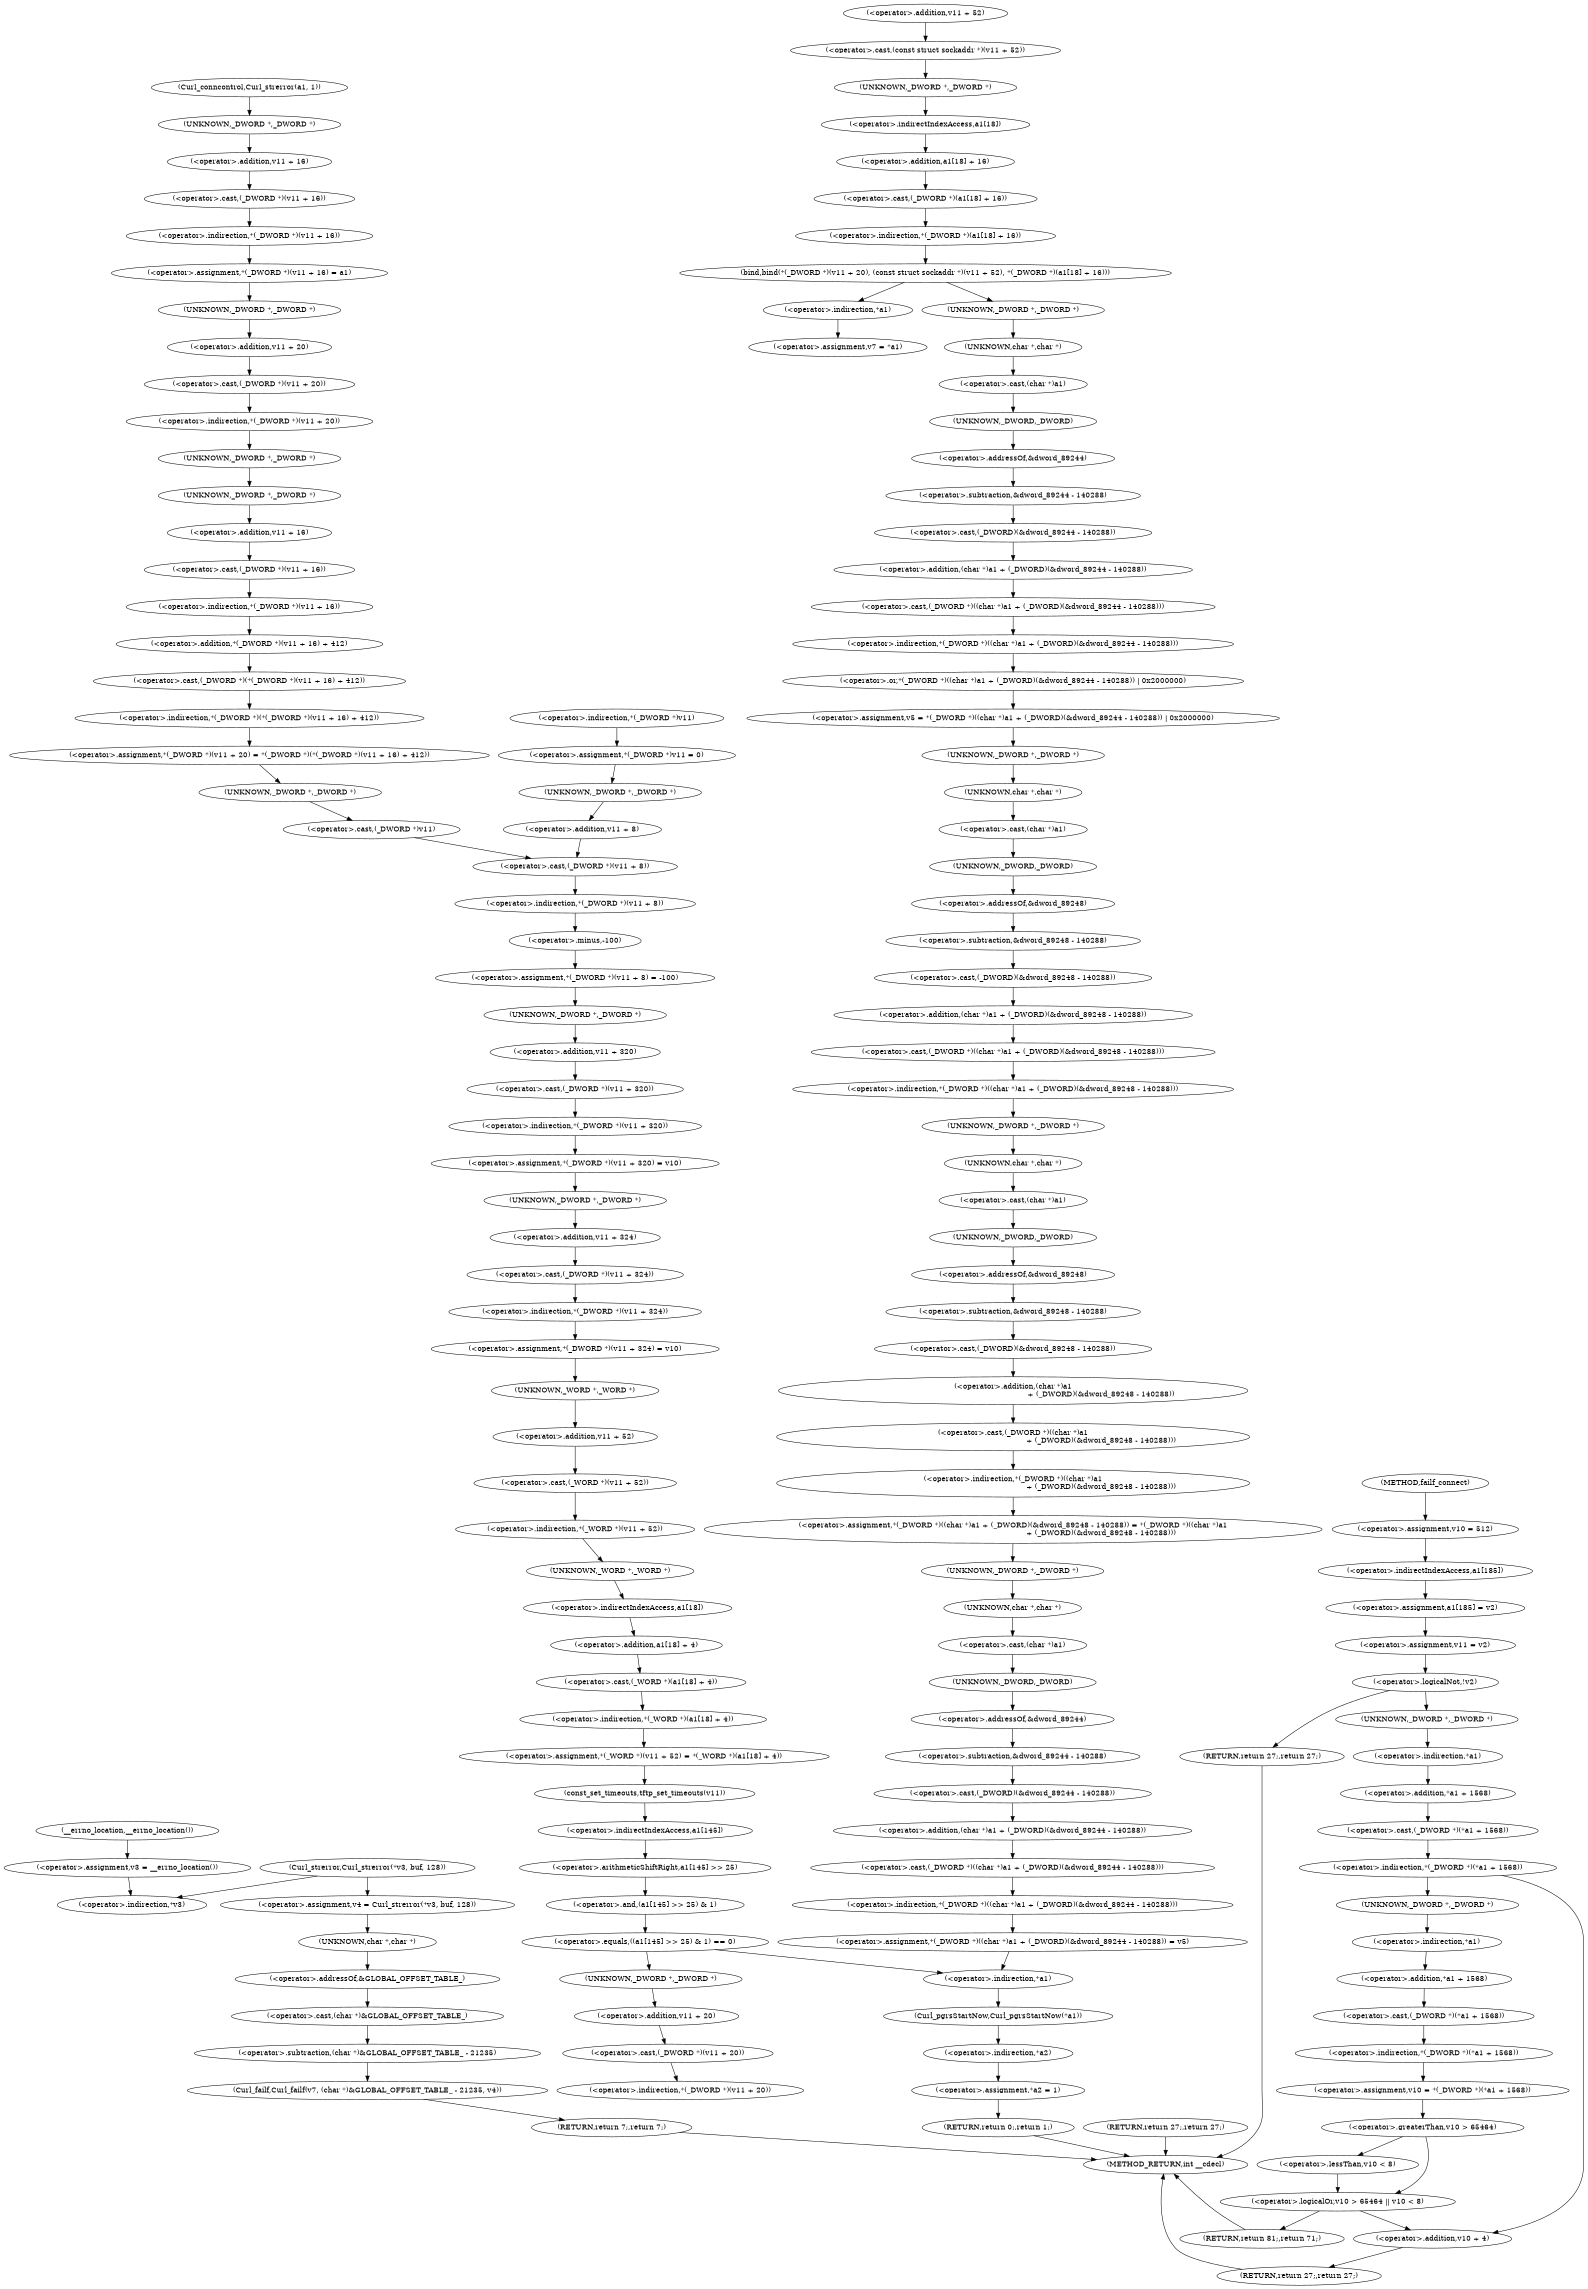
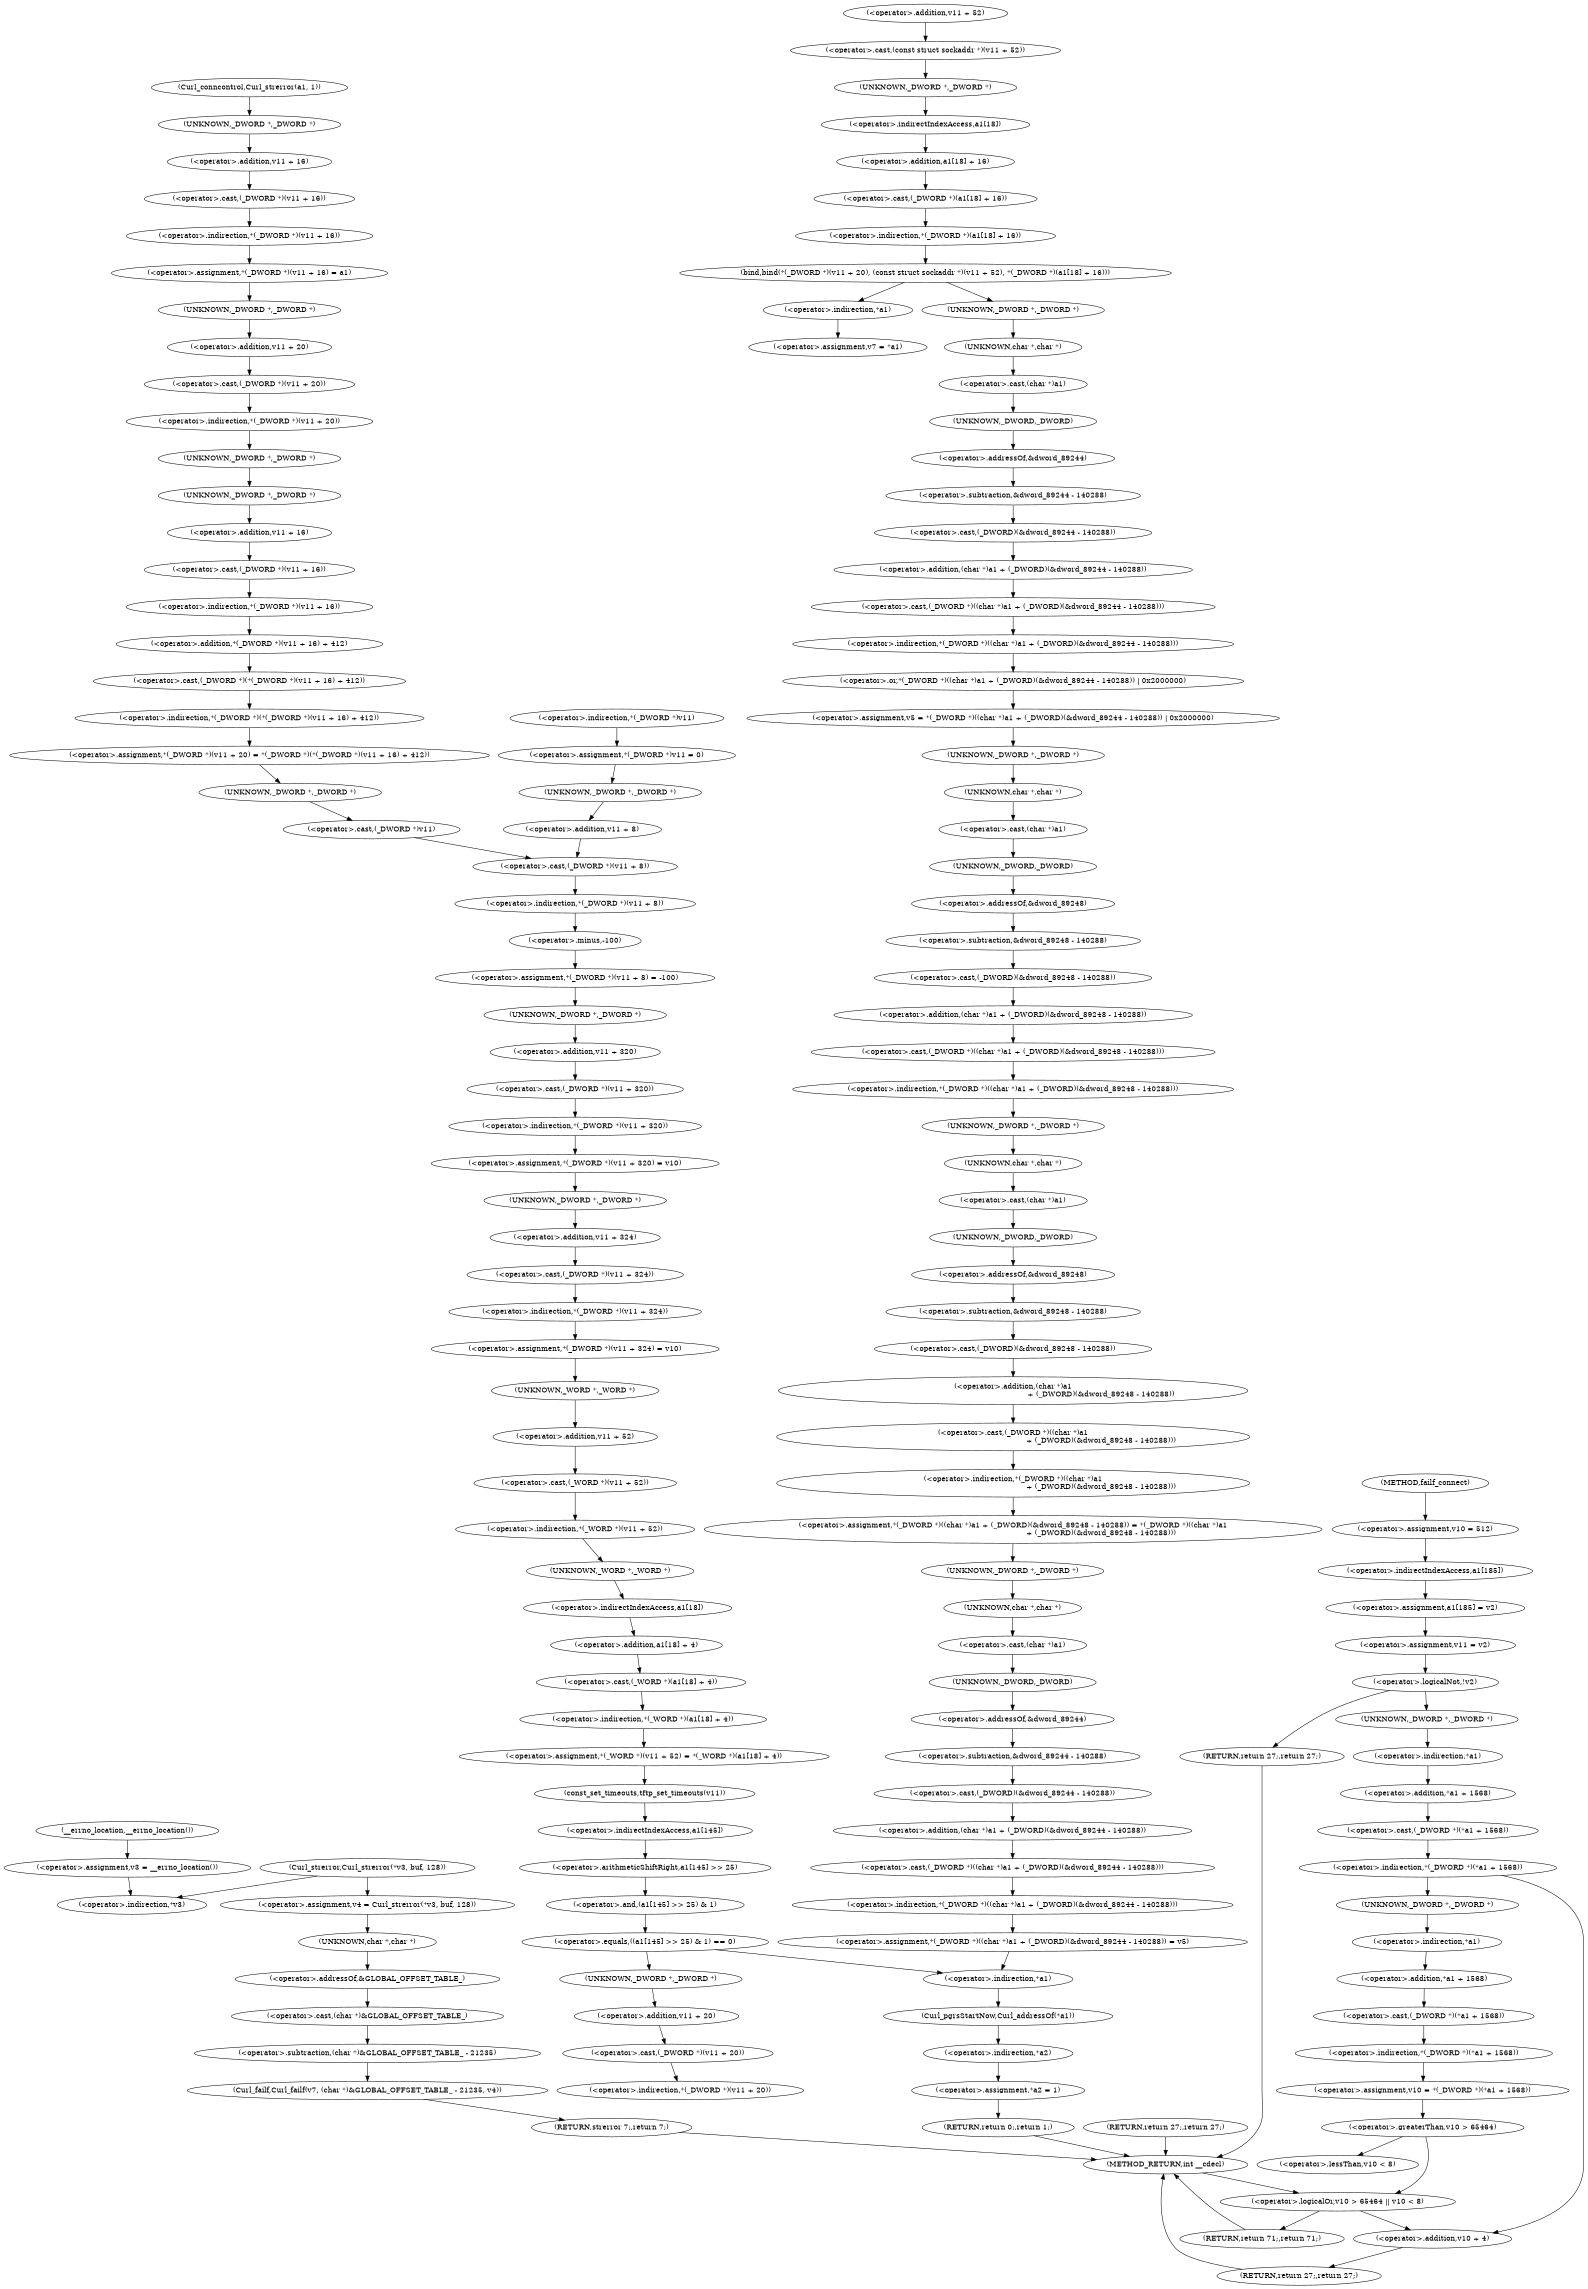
node "(Curl_pgrsStartNow,Curl_pgrsStartNow(*a1))": label "(Curl_pgrsStartNow,Curl_pgrsStartNow(*a1))" -> "(Curl_pgrsStartNow,Curl_addressOf(*a1))"
node "(RETURN,return 7;,return 7;)": label "(RETURN,return 7;,return 7;)" -> "(RETURN,strerror 7;,return 7;)"
edge "(<operator>.lessThan,v10 < 8)" -> "(<operator>.logicalOr,v10 > 65464 || v10 < 8)": now "(METHOD_RETURN,int __cdecl)" -> "(<operator>.logicalOr,v10 > 65464 || v10 < 8)"
node "(RETURN,return 81;,return 71;)": label "(RETURN,return 81;,return 71;)" -> "(RETURN,return 71;,return 71;)"
